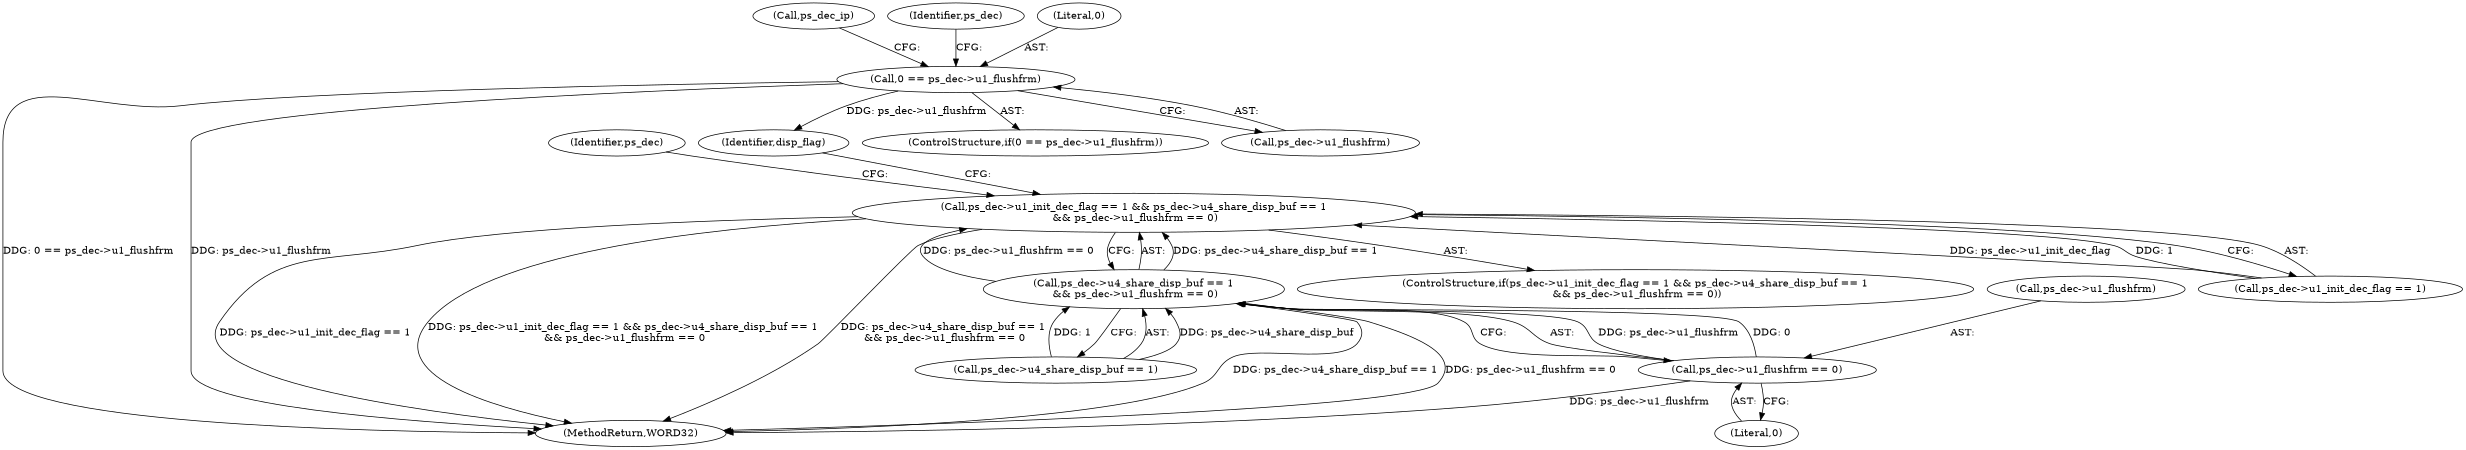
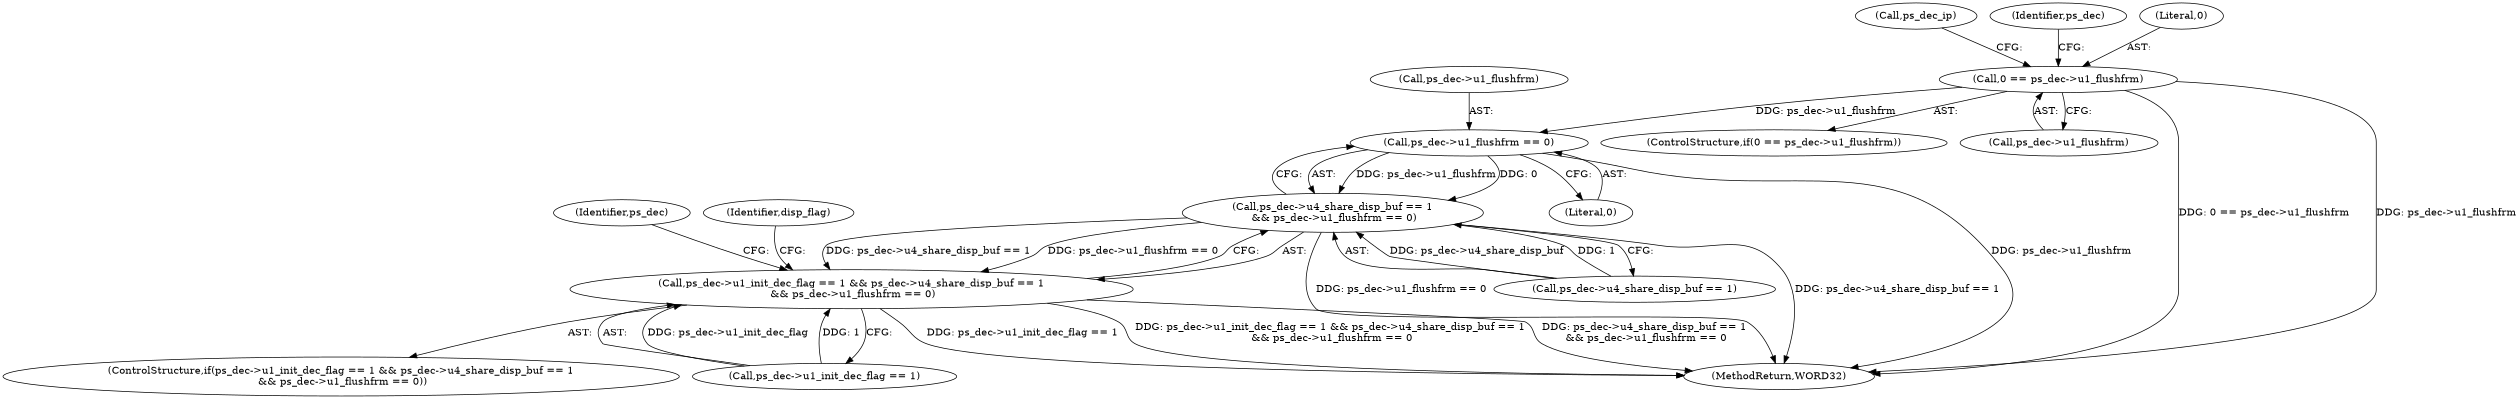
edge "(Call,0 == ps_dec->u1_flushfrm)" -> "(Identifier,disp_flag)": now "(Call,0 == ps_dec->u1_flushfrm)" -> "(Call,ps_dec->u1_flushfrm == 0)"
